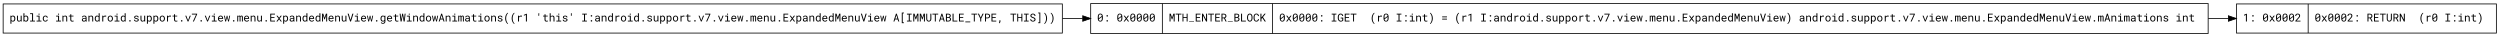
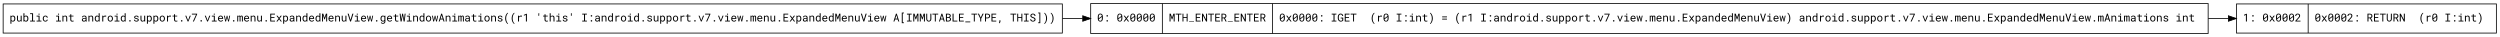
node "0: 0x0000": text "MTH_ENTER_BLOCK" -> "MTH_ENTER_ENTER"
